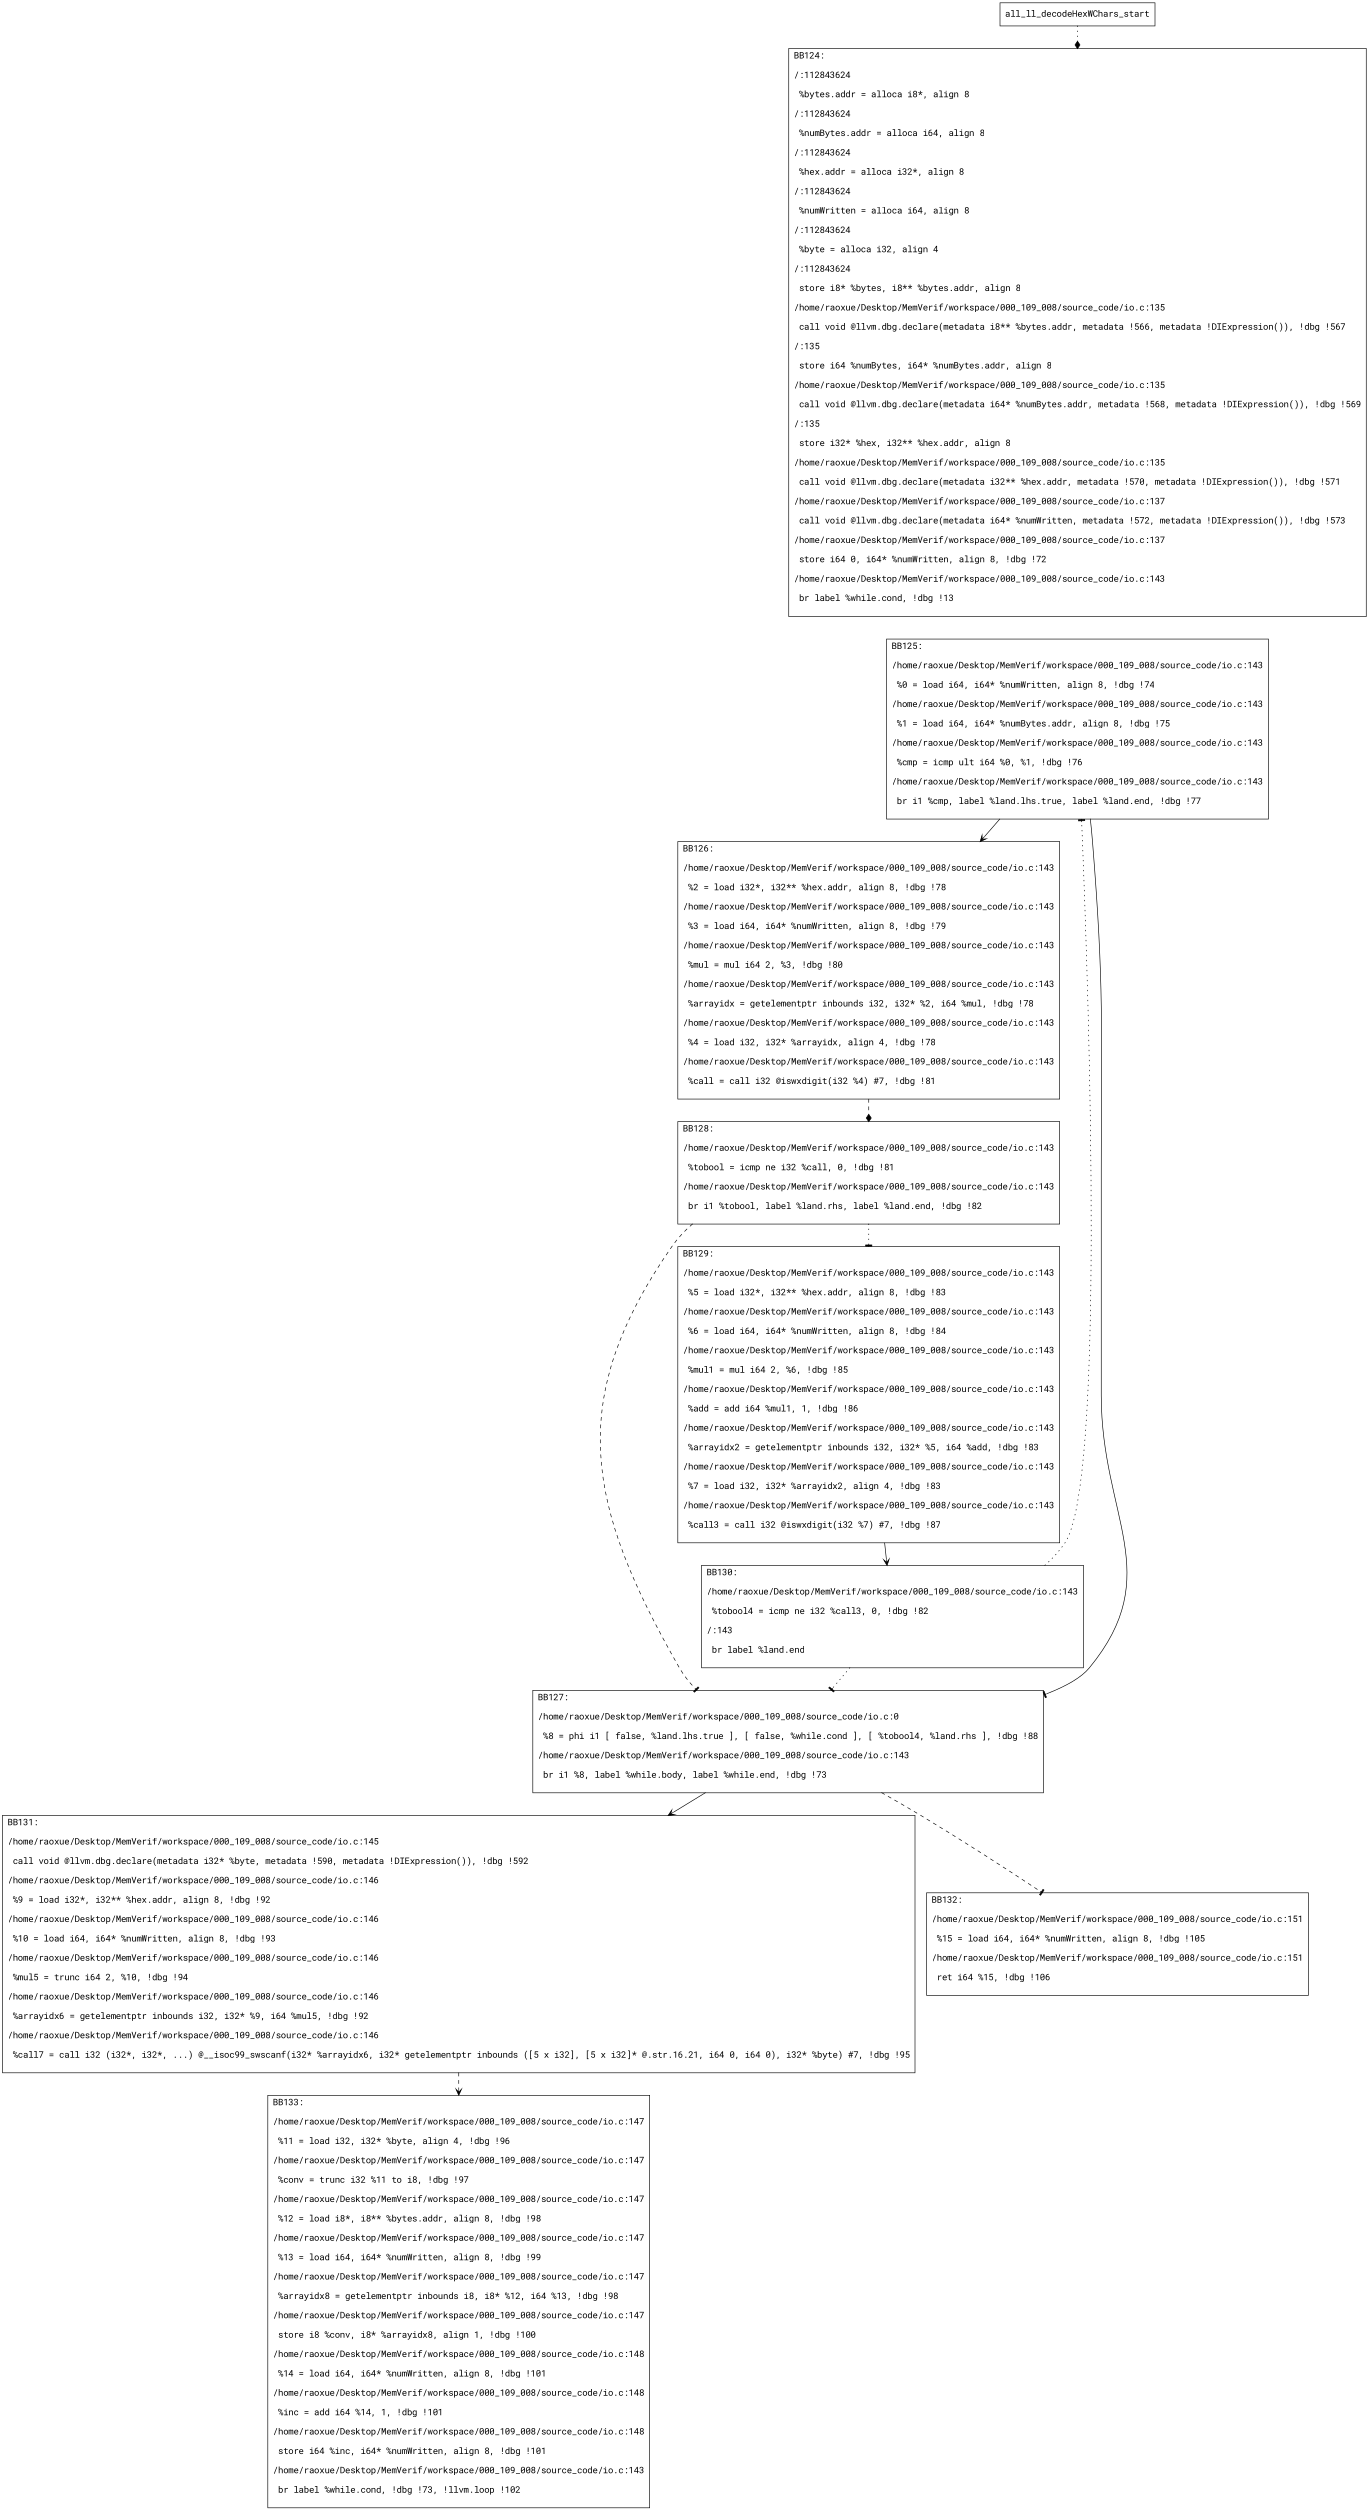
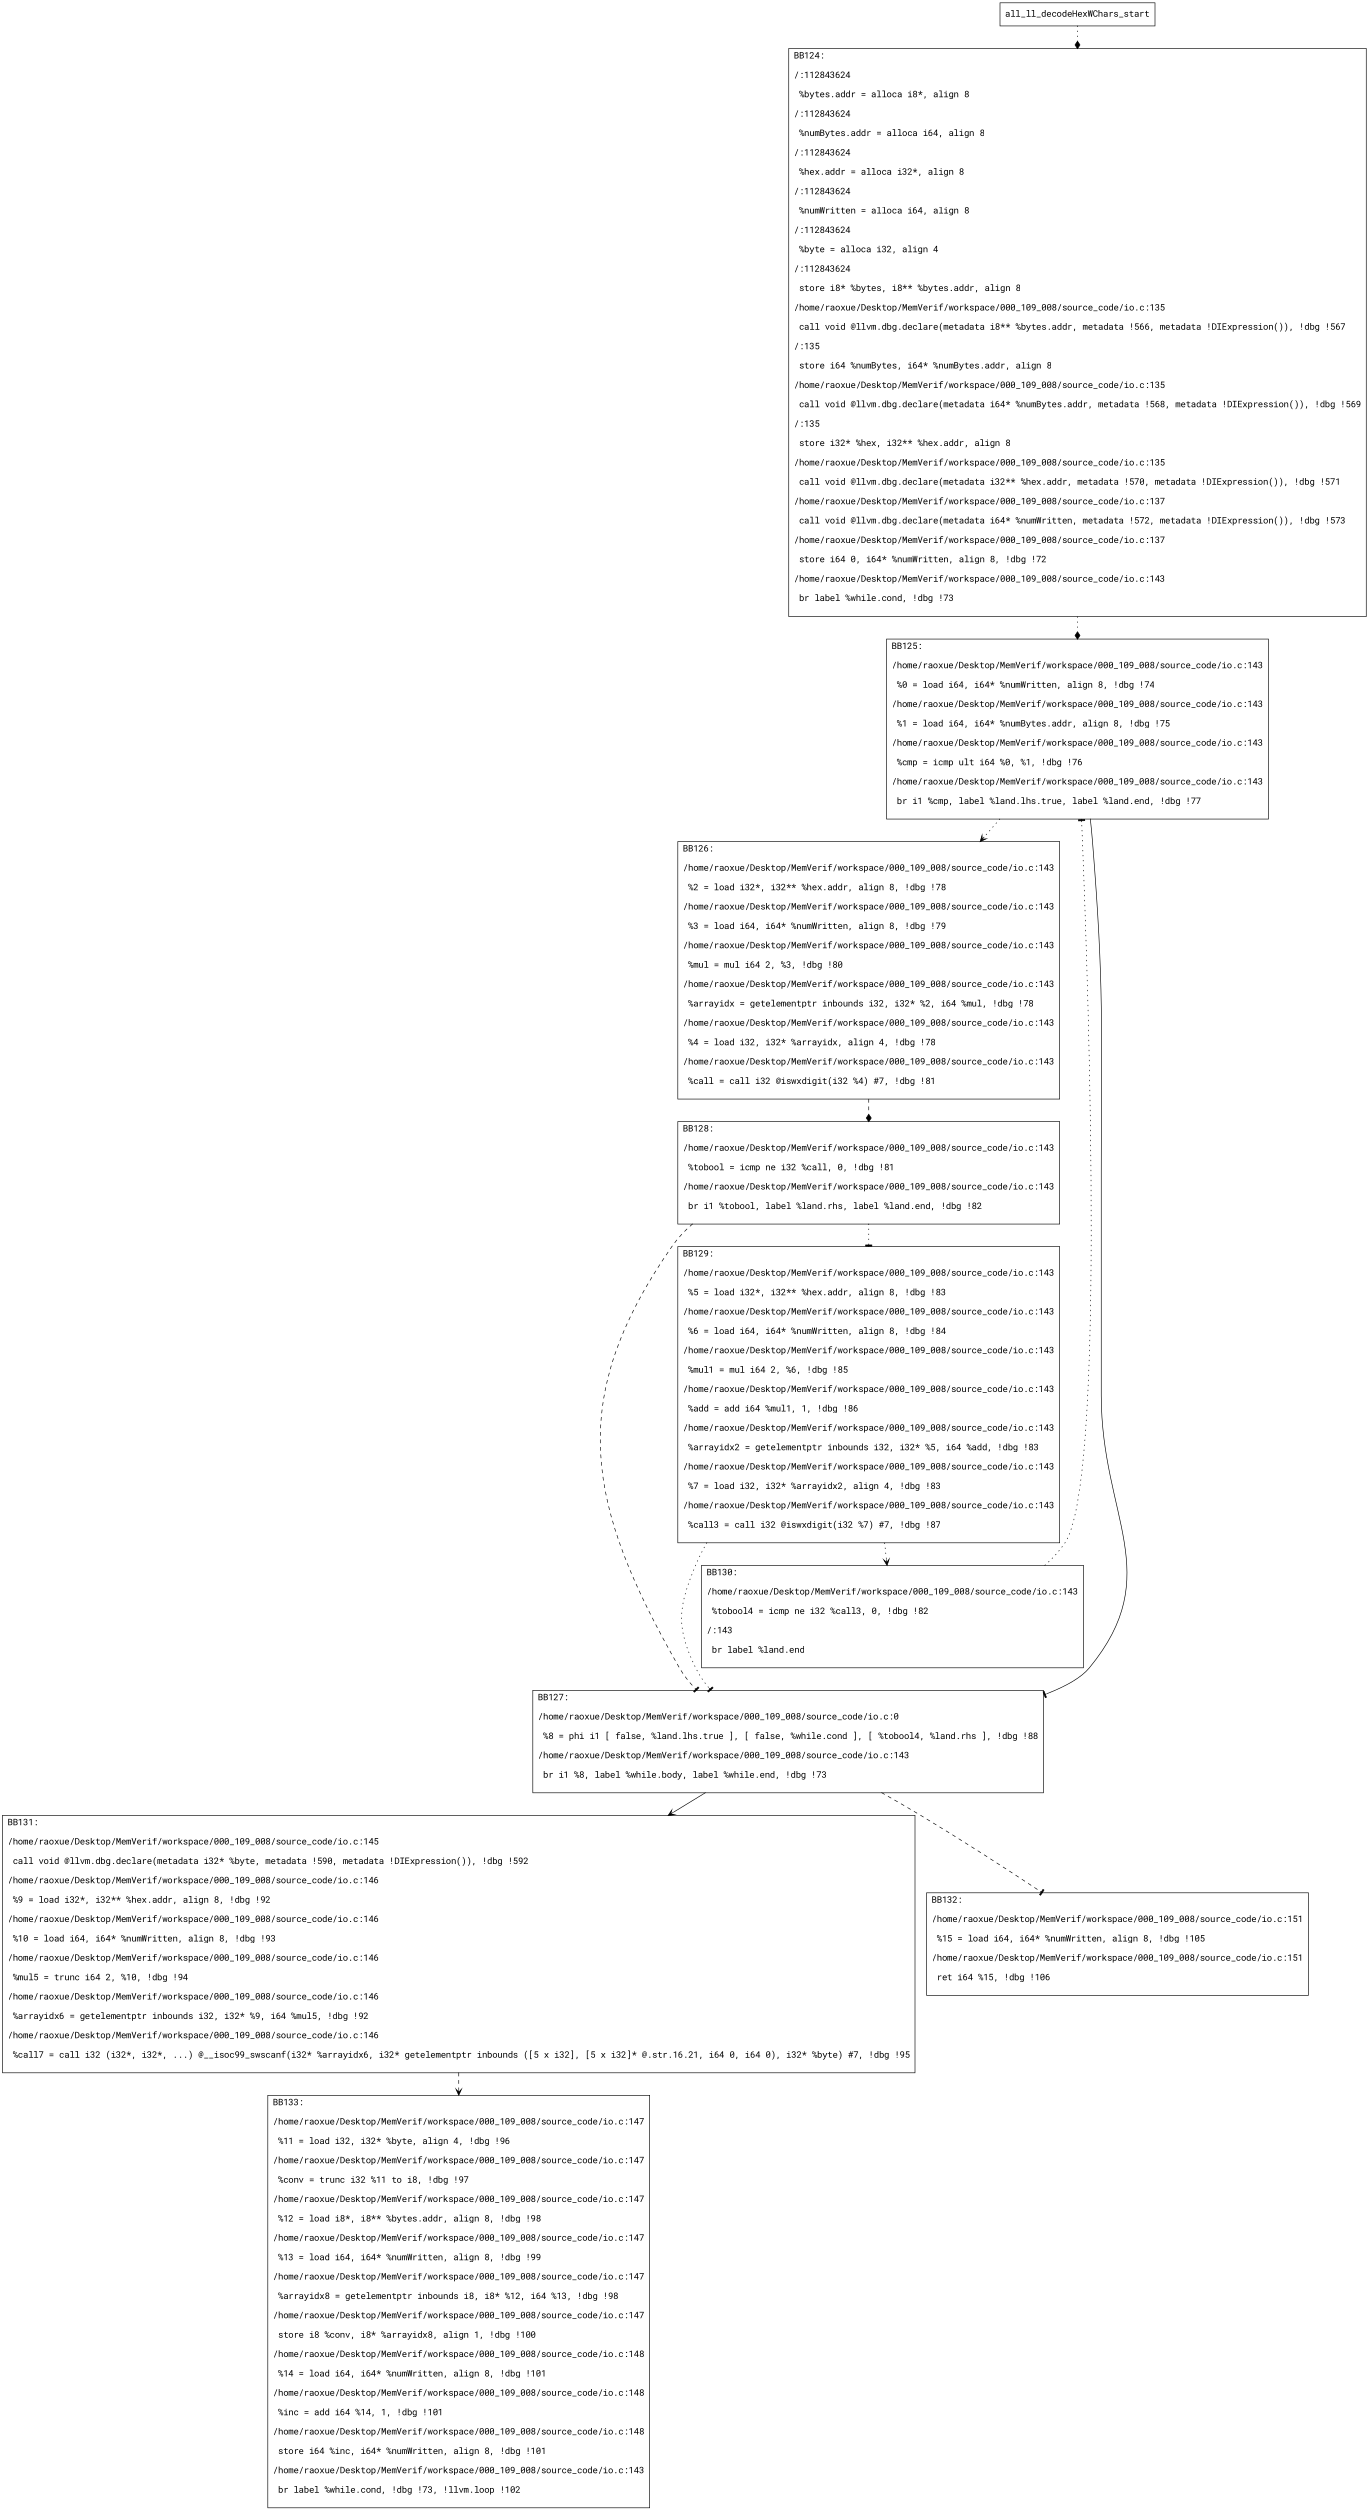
node "BB124:": text "br label %while.cond, !dbg !13" -> "br label %while.cond, !dbg !73"
edge "BB124:" -> "BB125:": added
edge "BB125:" -> "BB126:": style solid -> dotted
edge "BB129:" -> "BB130:": style solid -> dotted
edge "BB130:" -> "BB127:": now "BB129:" -> "BB127:"
